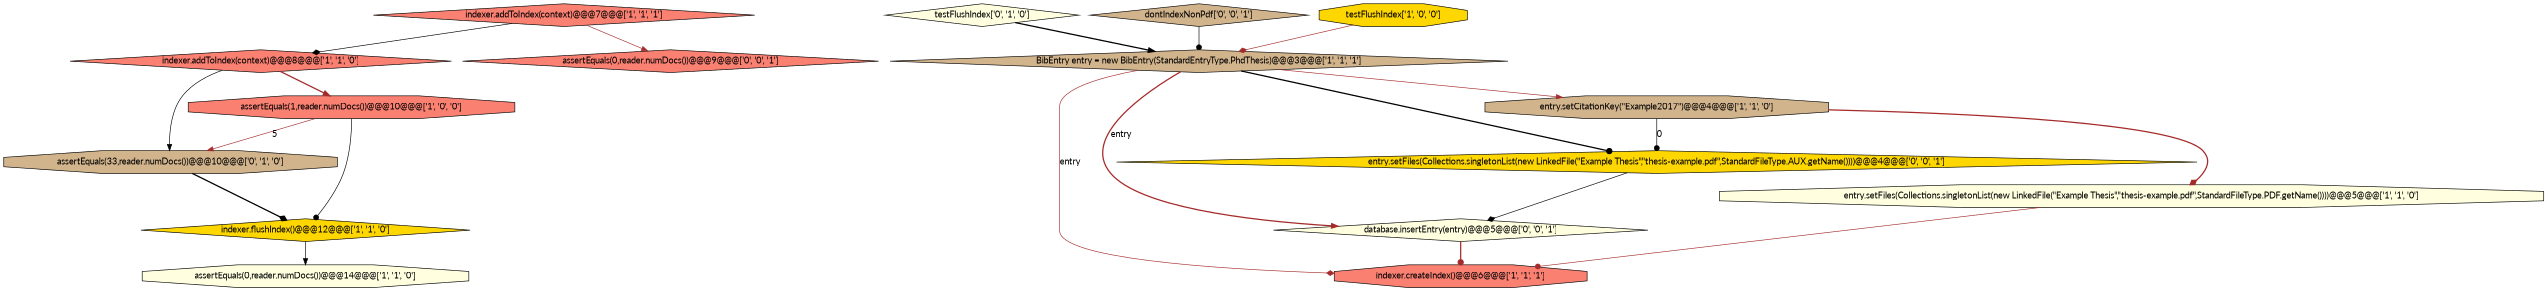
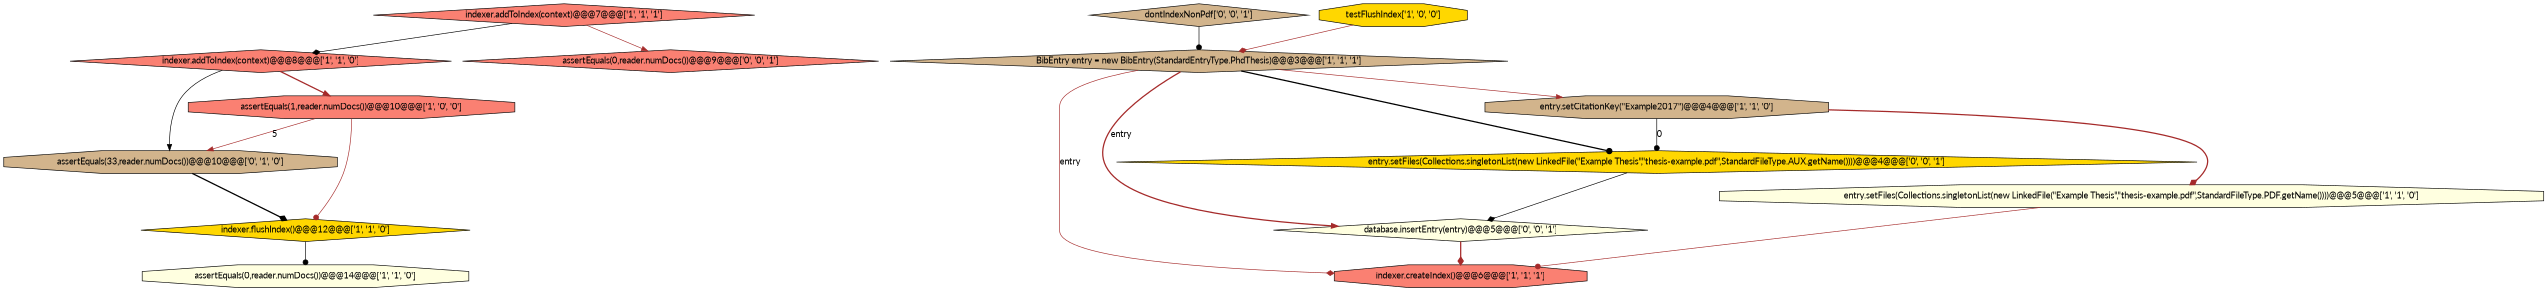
node "testFlushIndex['0', '1', '0']": removed
edge "assertEquals(1,reader.numDocs())@@@10@@@['1', '0', '0']" -> "indexer.flushIndex()@@@12@@@['1', '1', '0']": color black -> brown
edge "indexer.flushIndex()@@@12@@@['1', '1', '0']" -> "assertEquals(0,reader.numDocs())@@@14@@@['1', '1', '0']": arrowhead normal -> dot
edge "database.insertEntry(entry)@@@5@@@['0', '0', '1']" -> "indexer.createIndex()@@@6@@@['1', '1', '1']": arrowhead dot -> diamond
